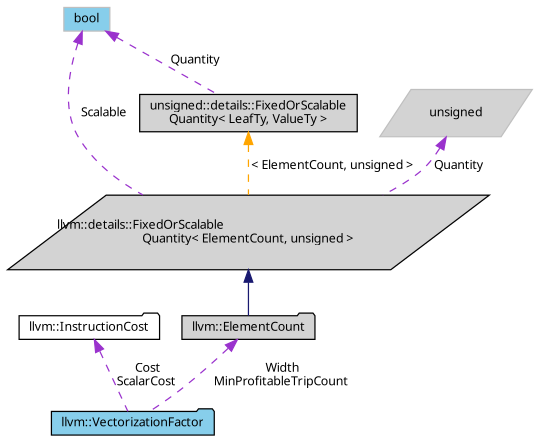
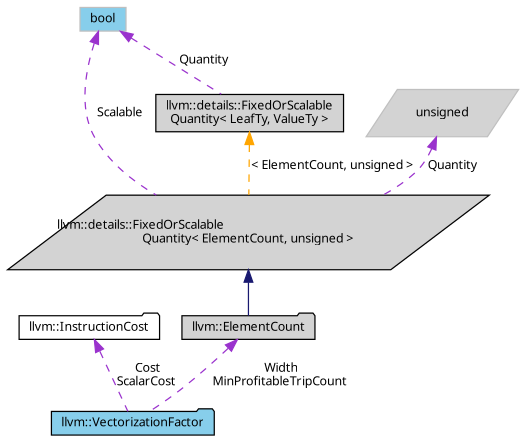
node "unsigned::details::FixedOrScalable Quantity< LeafTy, ValueTy >": label "unsigned::details::FixedOrScalable Quantity< LeafTy, ValueTy >" -> "llvm::details::FixedOrScalable Quantity< LeafTy, ValueTy >"
